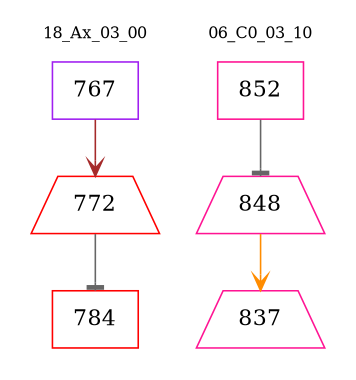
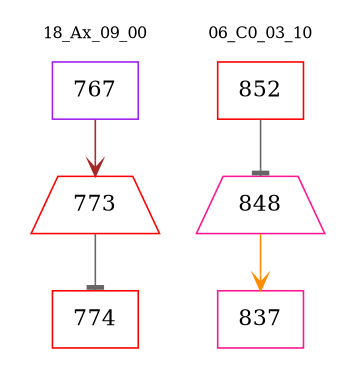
cluster "18_Ax_03_00": label "18_Ax_03_00" -> "18_Ax_09_00"
node "852": color deeppink -> red
node "772": label "772" -> "773"
node "784": label "784" -> "774"
node "837": shape trapezium -> box
